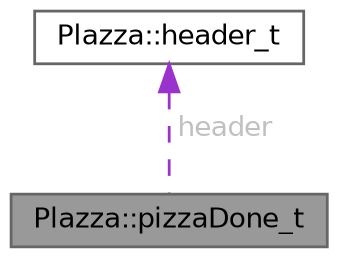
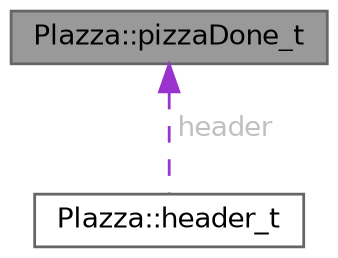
edge "Plazza::pizzaDone_t" -> "Plazza::header_t": reversed
